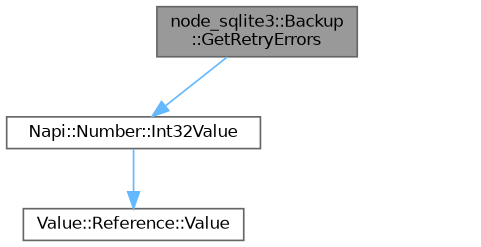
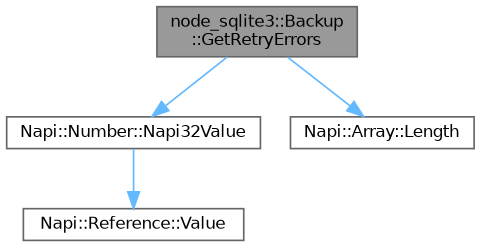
node "Napi::Number::Int32Value": label "Napi::Number::Int32Value" -> "Napi::Number::Napi32Value"
node "Napi::Array::Length": added
node "Value::Reference::Value": label "Value::Reference::Value" -> "Napi::Reference::Value"
